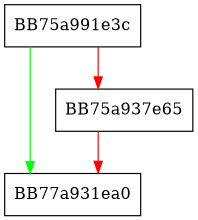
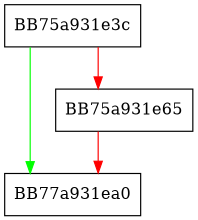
node "BB75a991e3c": label "BB75a991e3c" -> "BB75a931e3c"
node "BB75a937e65": label "BB75a937e65" -> "BB75a931e65"
